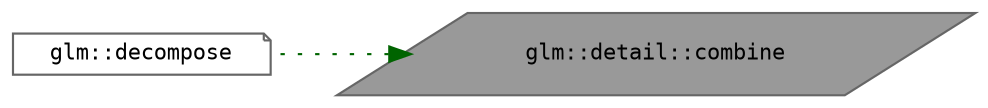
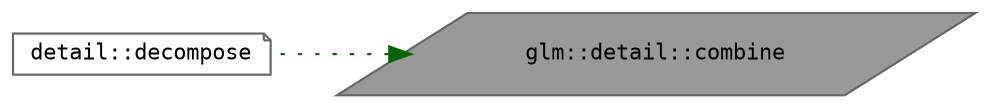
node "glm::decompose": label "glm::decompose" -> "detail::decompose"
